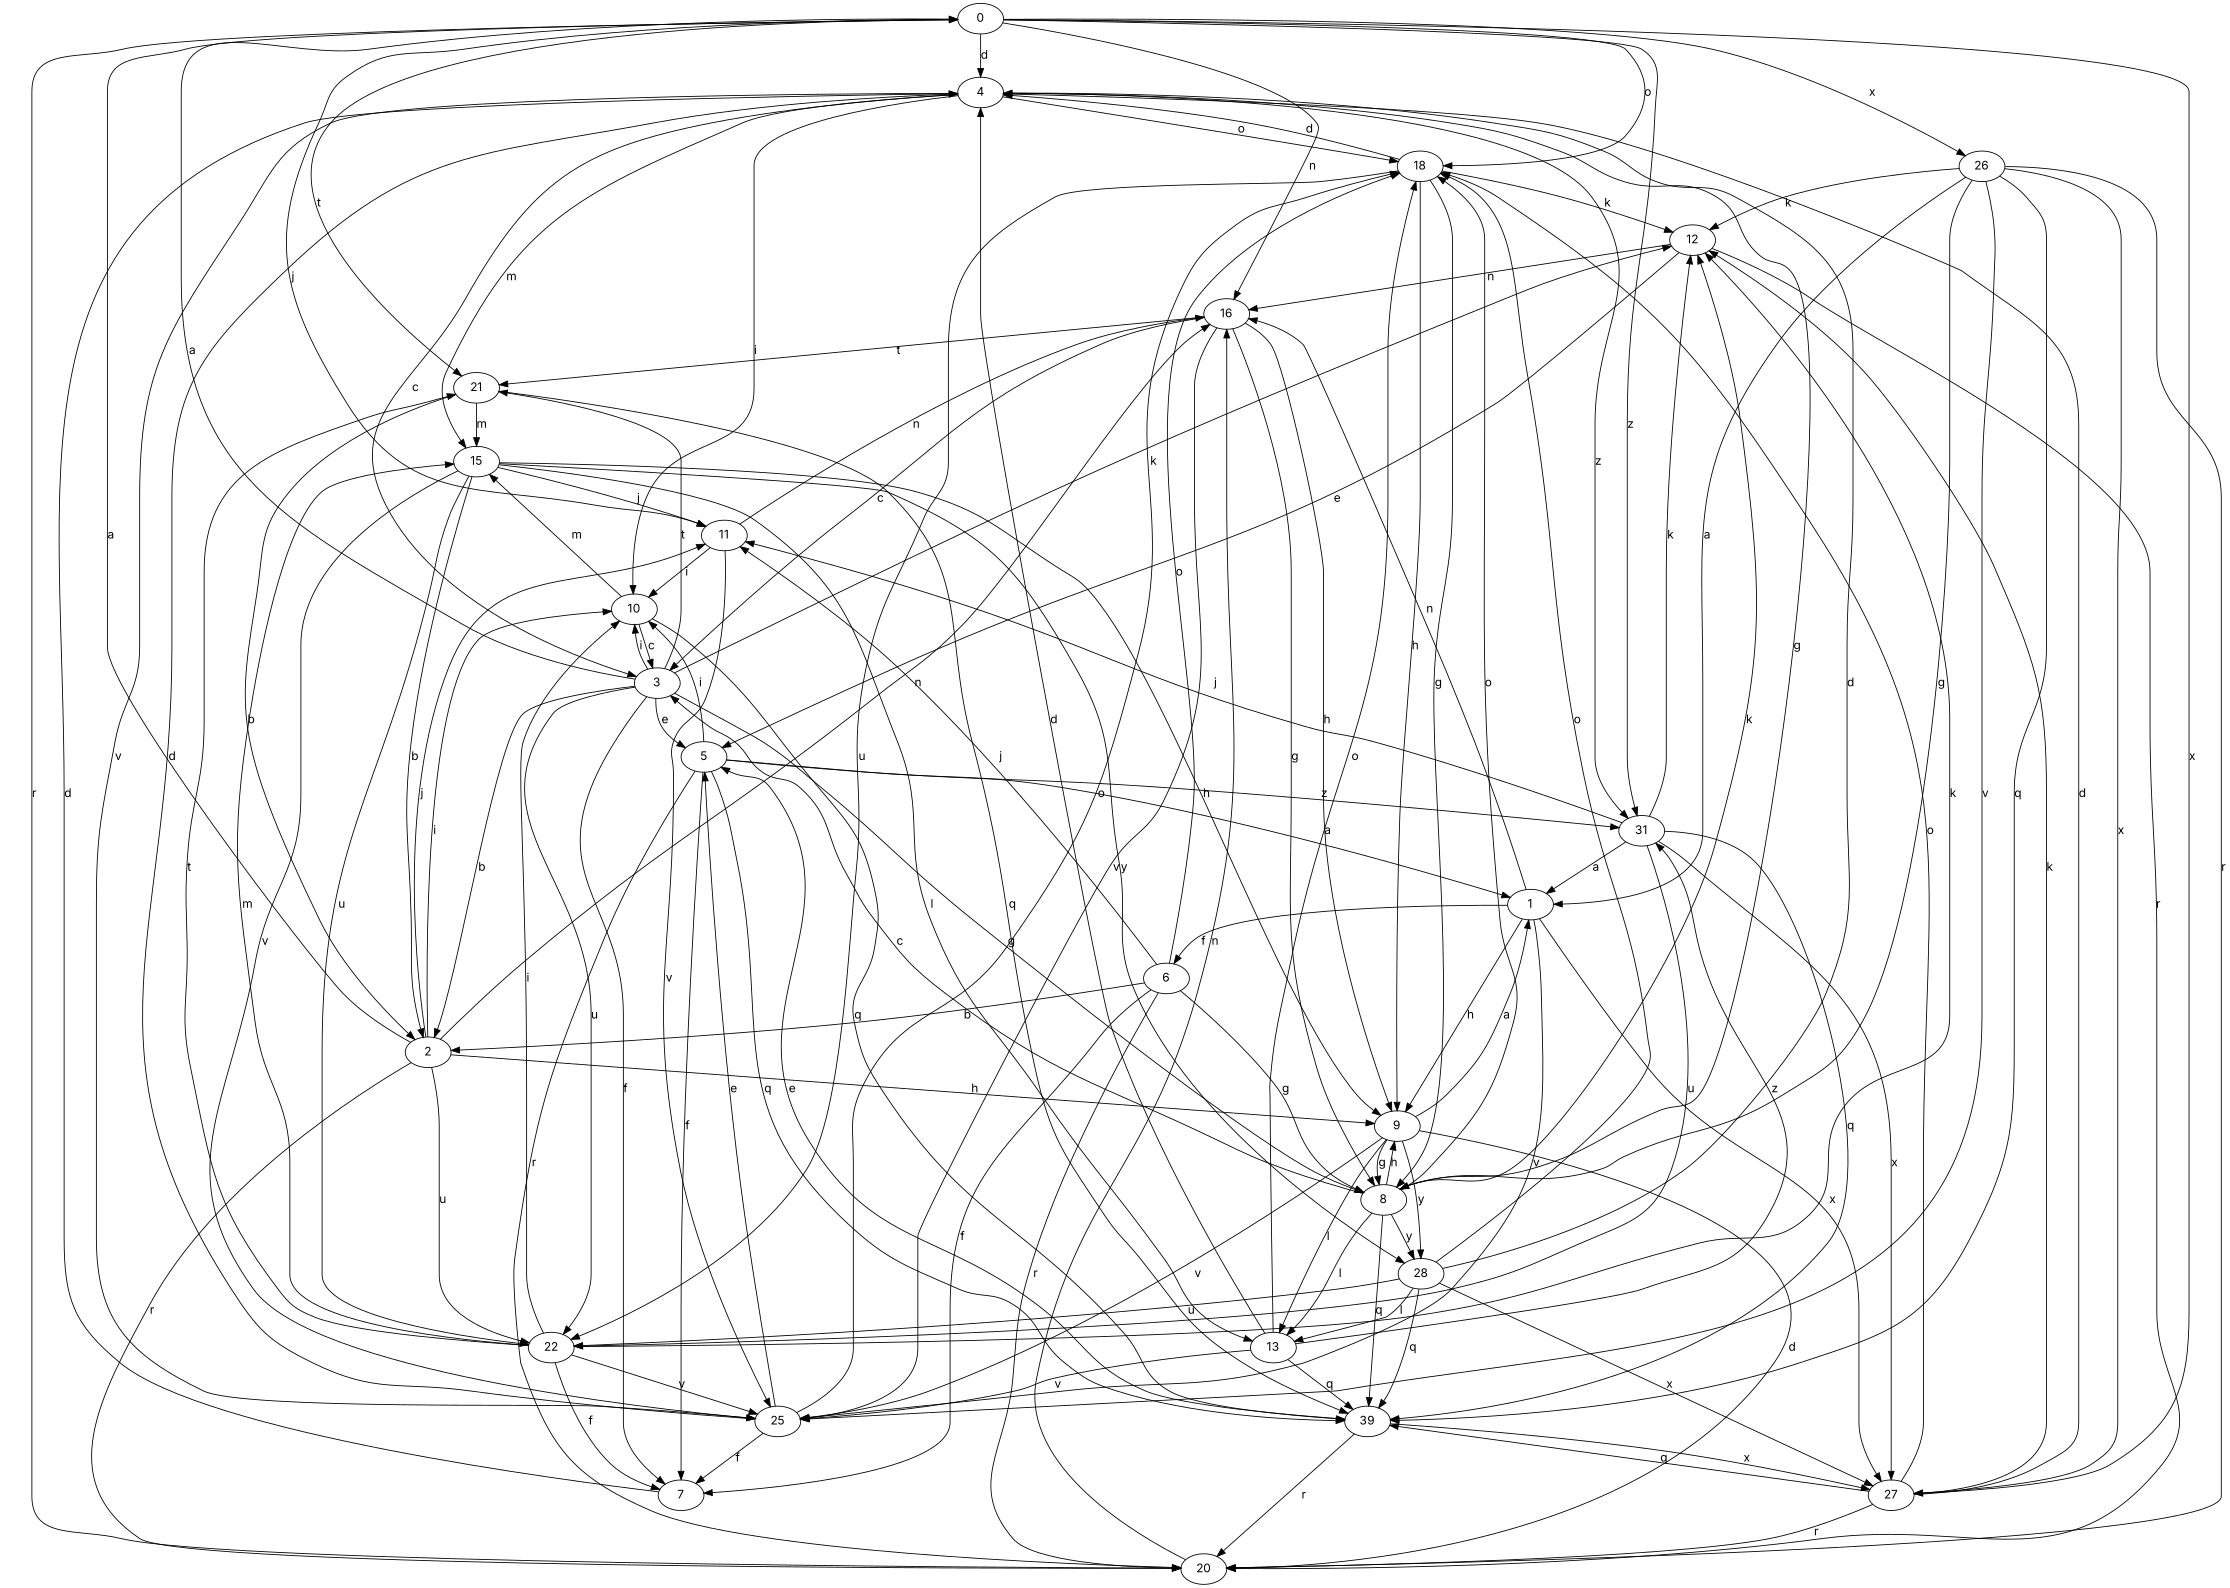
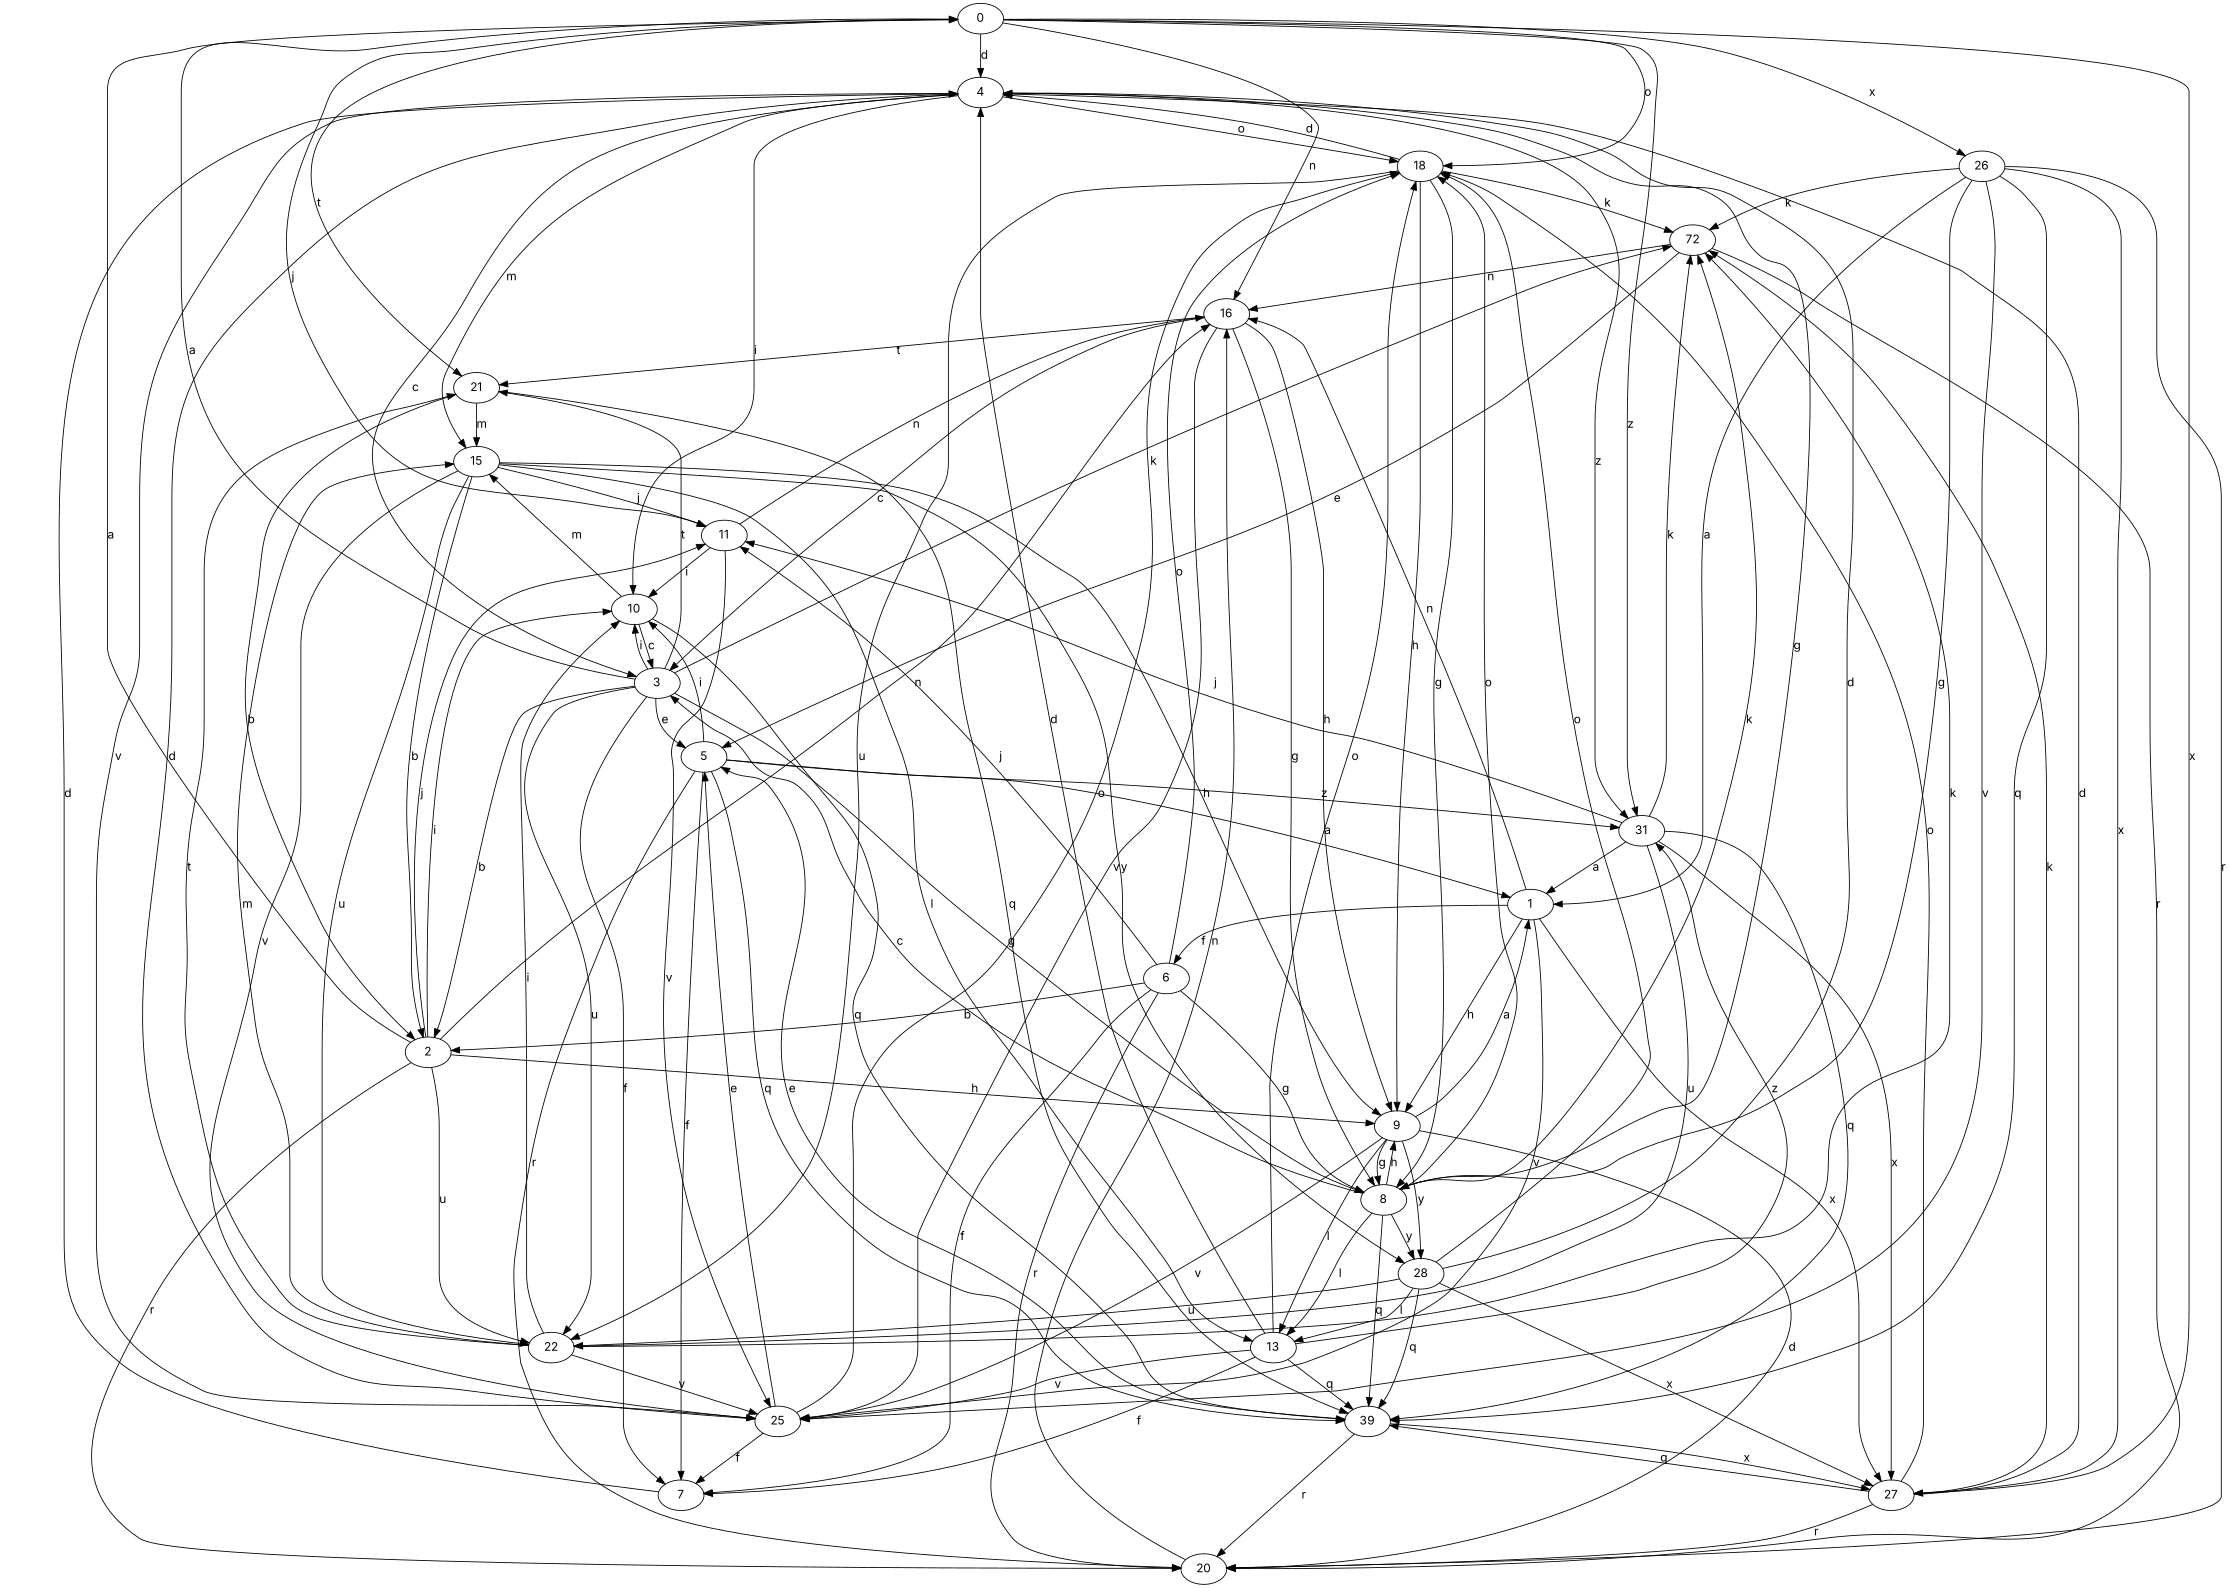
node "12": label "12" -> "72"
edge "0" -> "20": removed, label "r"
edge "22" -> "7": now "13" -> "7"
